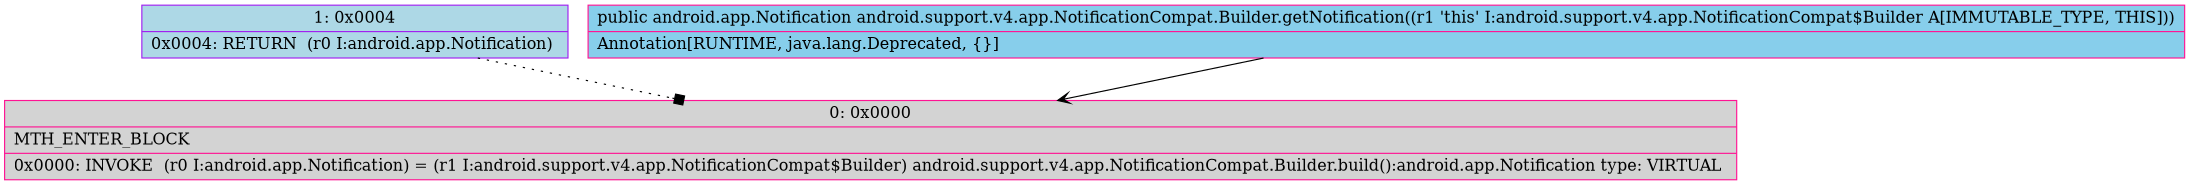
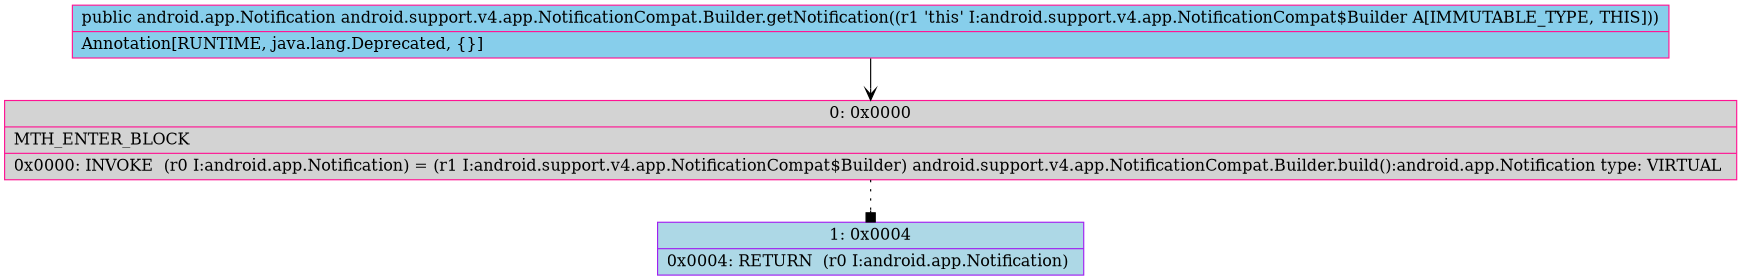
edge "1: 0x0004" -> "0: 0x0000": reversed
